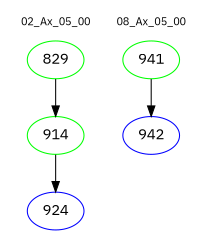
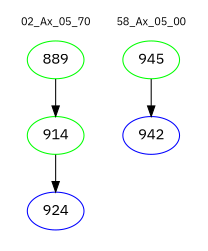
cluster "02_Ax_05_00": label "02_Ax_05_00" -> "02_Ax_05_70"
cluster "08_Ax_05_00": label "08_Ax_05_00" -> "58_Ax_05_00"
node "829": label "829" -> "889"
node "941": label "941" -> "945"
